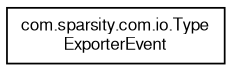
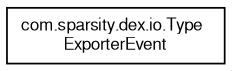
node "com.sparsity.com.io.Type ExporterEvent": label "com.sparsity.com.io.Type ExporterEvent" -> "com.sparsity.dex.io.Type ExporterEvent"
